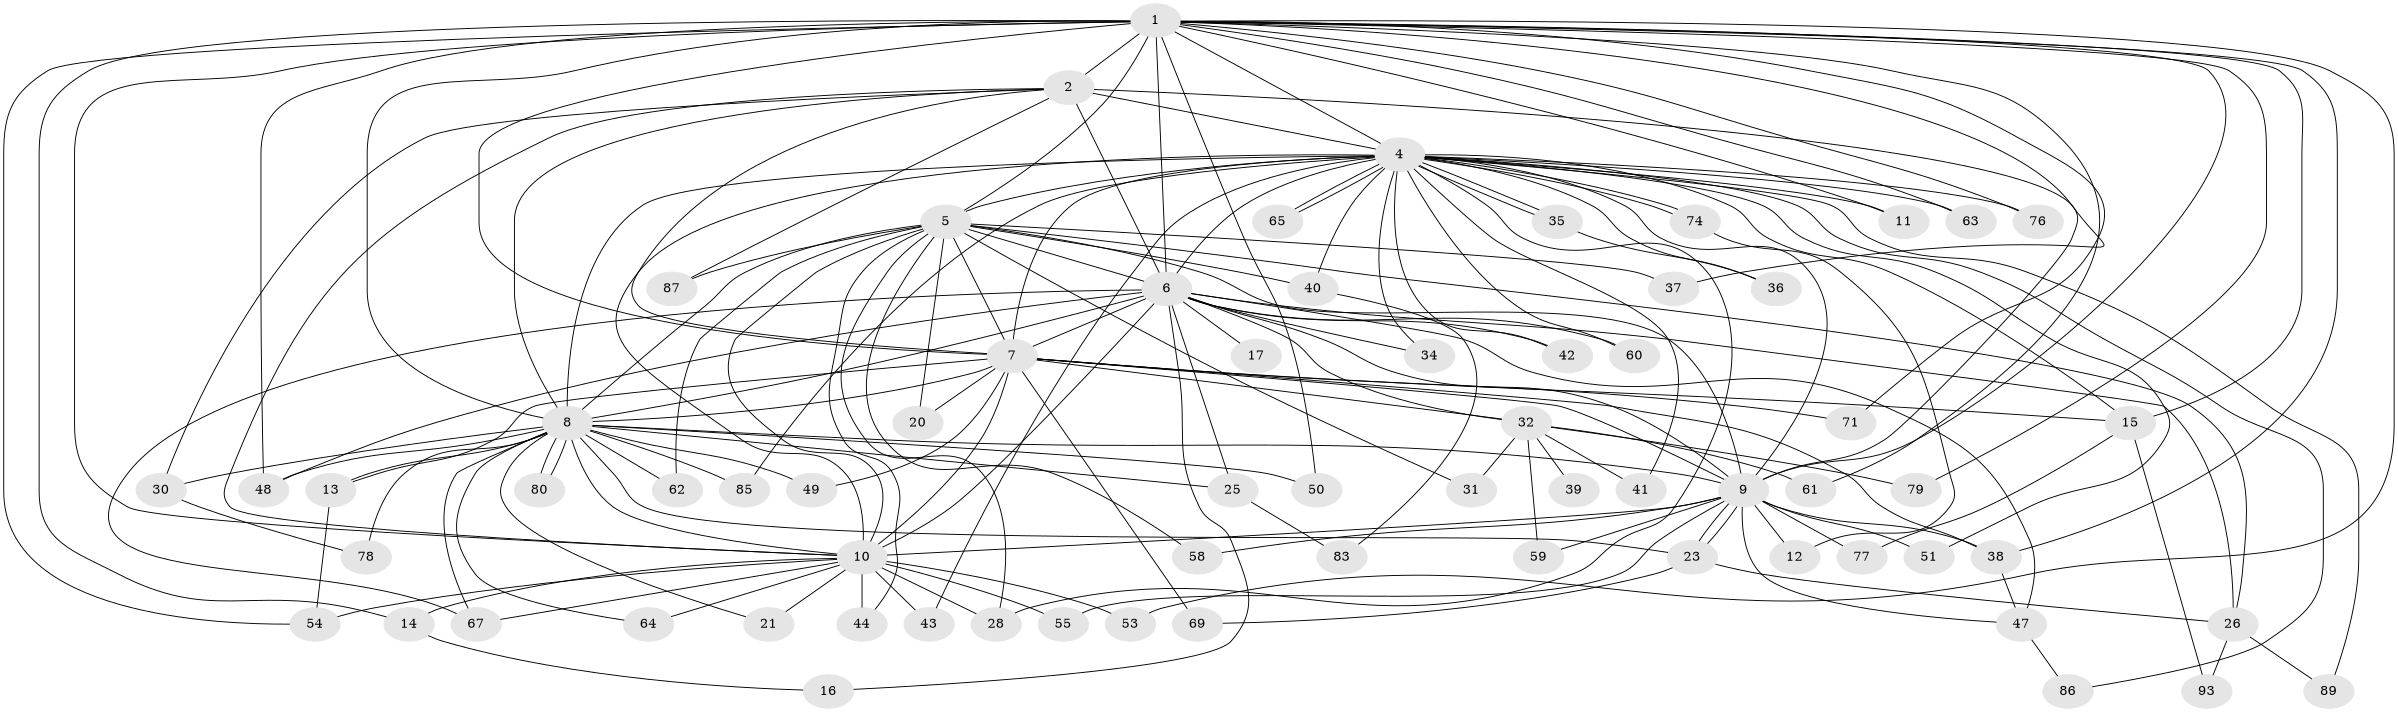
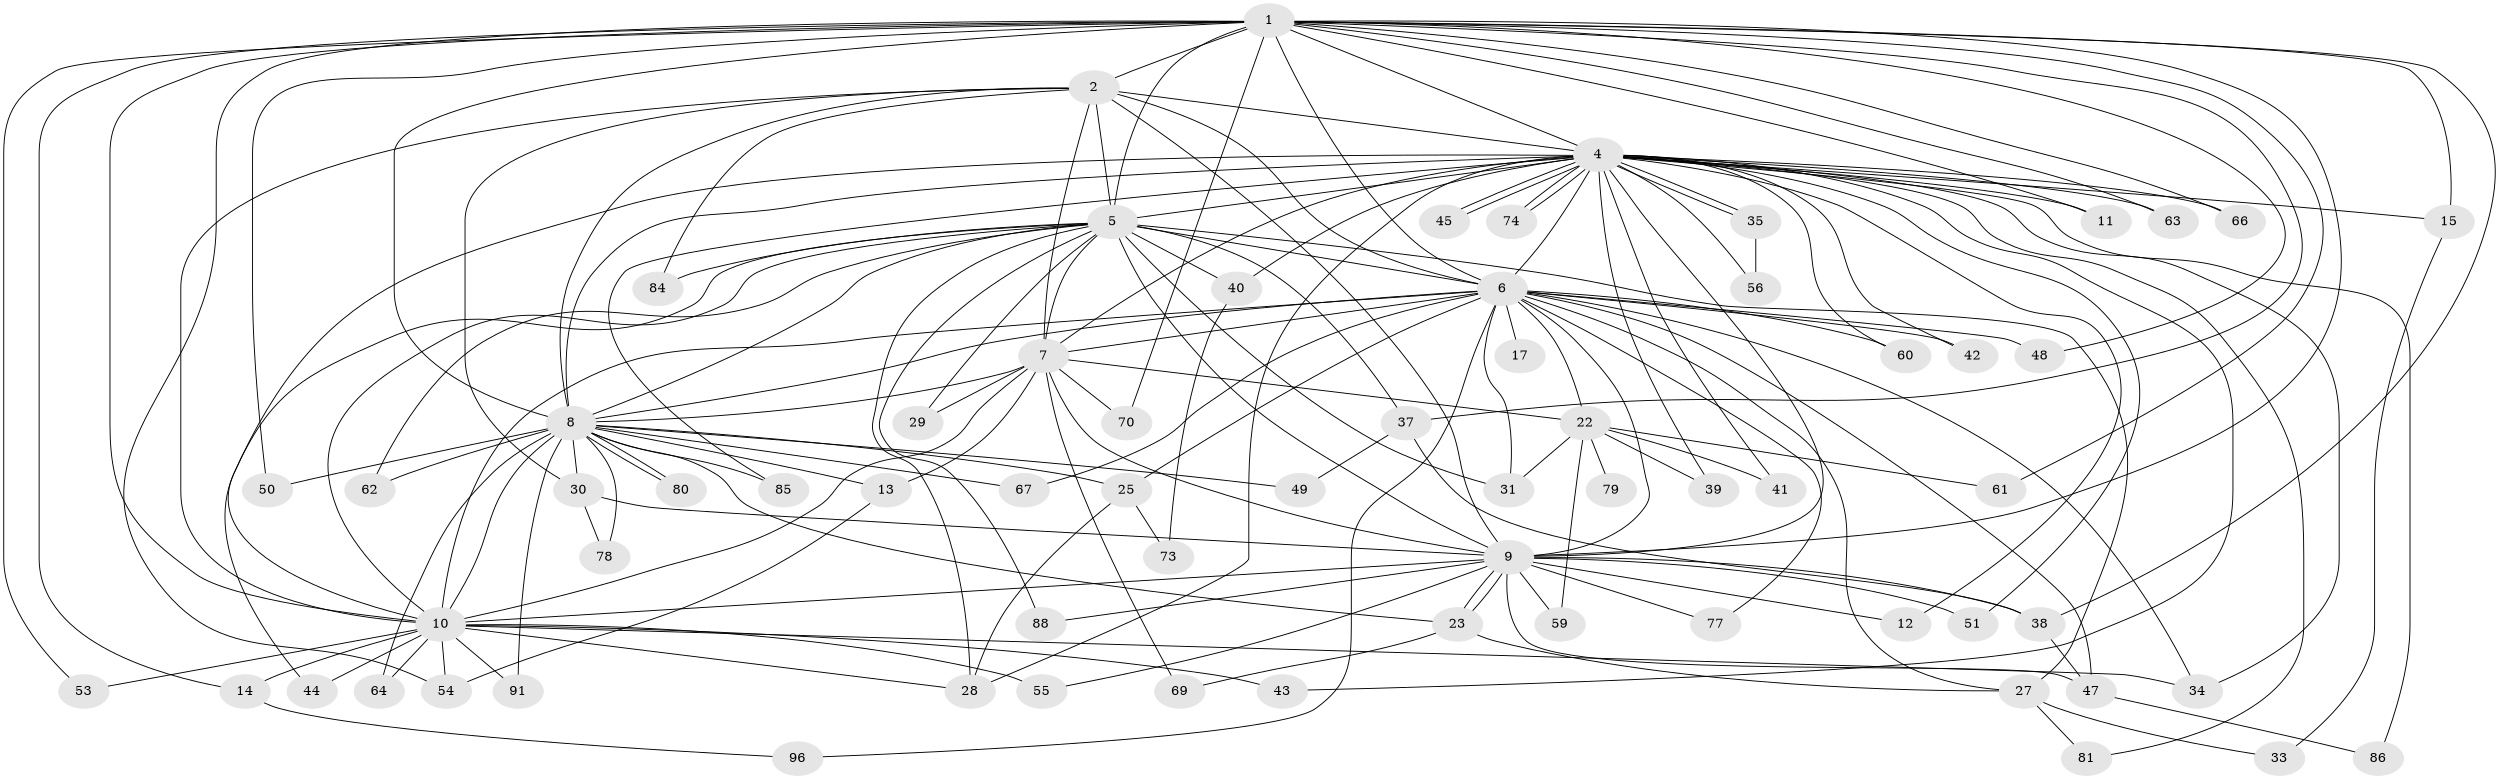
edge "1" -- "79": removed
edge "1" -- "7": removed
edge "2" -- "5": added
node "65": label "65" -> "45"
node "76": label "76" -> "66"
node "87": label "87" -> "84"
node "36": label "36" -> "56"
edge "4" -- "39": added
edge "74" -- "12": now "4" -- "12"
edge "6" -- "31": added
edge "7" -- "15": removed
edge "7" -- "38": now "37" -- "38"
node "20": label "20" -> "29"
node "32": label "32" -> "22"
node "71": label "71" -> "70"
edge "7" -- "49": now "37" -- "49"
edge "8" -- "9": now "30" -- "9"
edge "8" -- "48": removed
edge "15" -- "77": now "6" -- "77"
node "58": label "58" -> "88"
node "83": label "83" -> "73"
edge "25" -- "28": added
edge "10" -- "67": now "10" -- "34"
node "21": label "21" -> "91"
node "26": label "26" -> "27"
node "16": label "16" -> "96"
node "93": label "93" -> "33"
node "89": label "89" -> "81"
